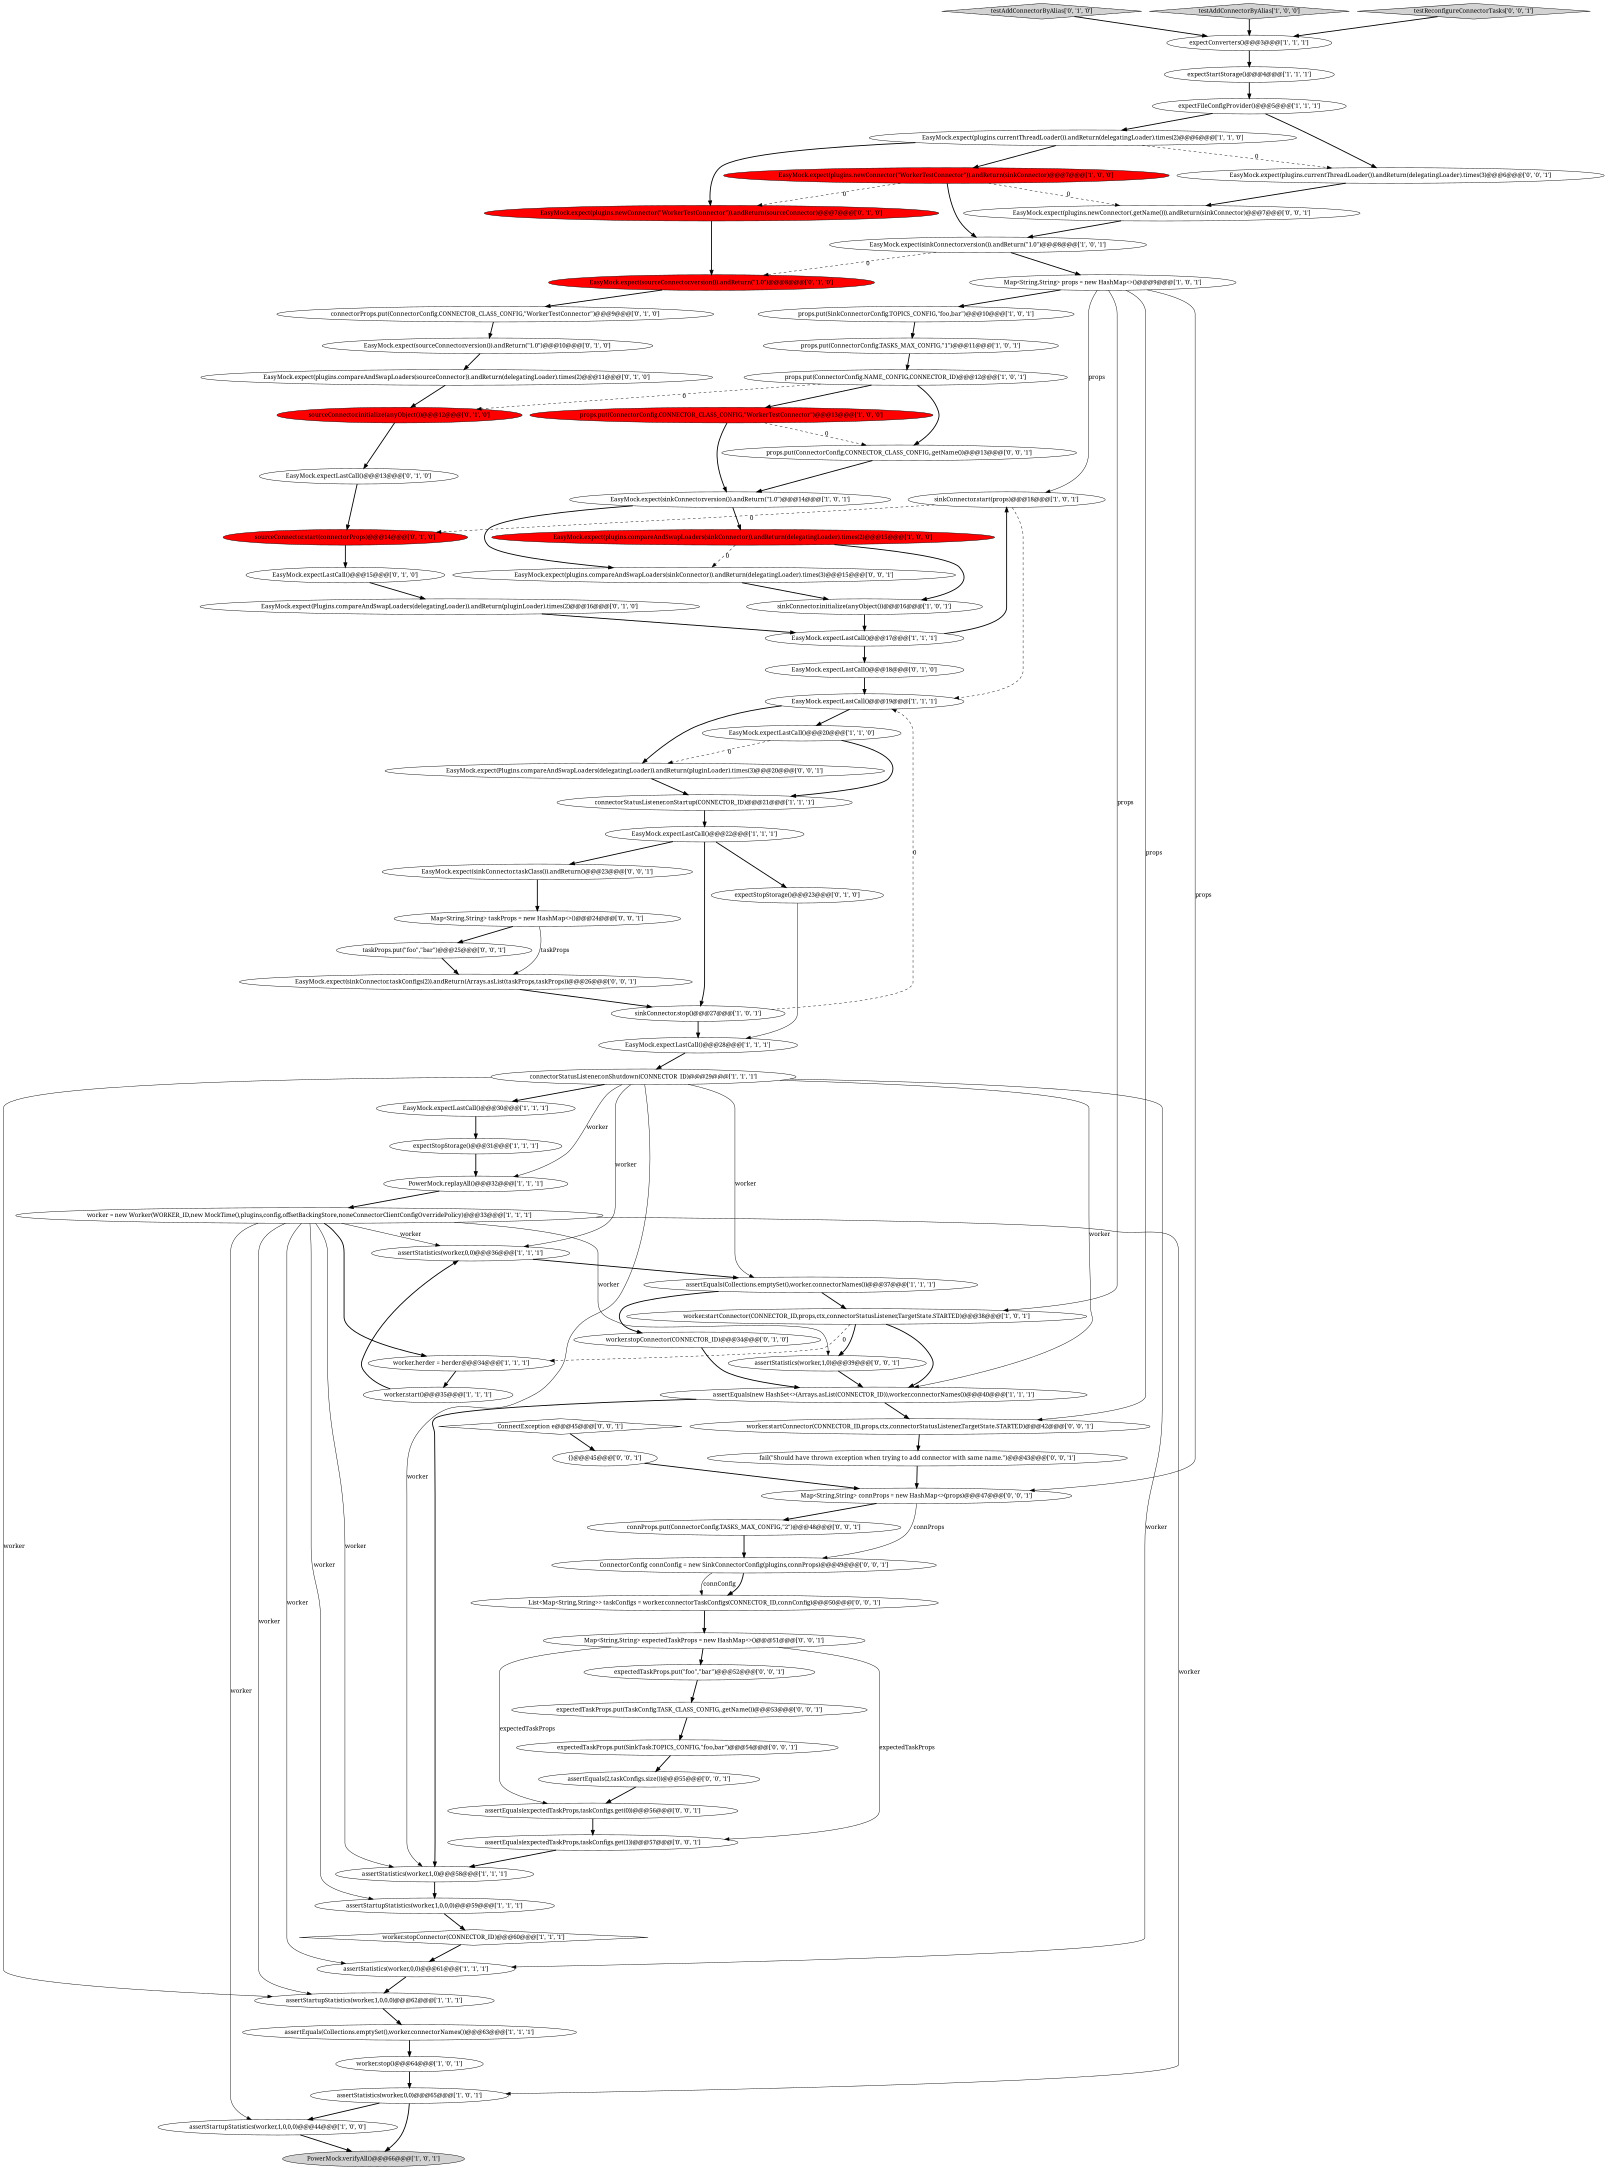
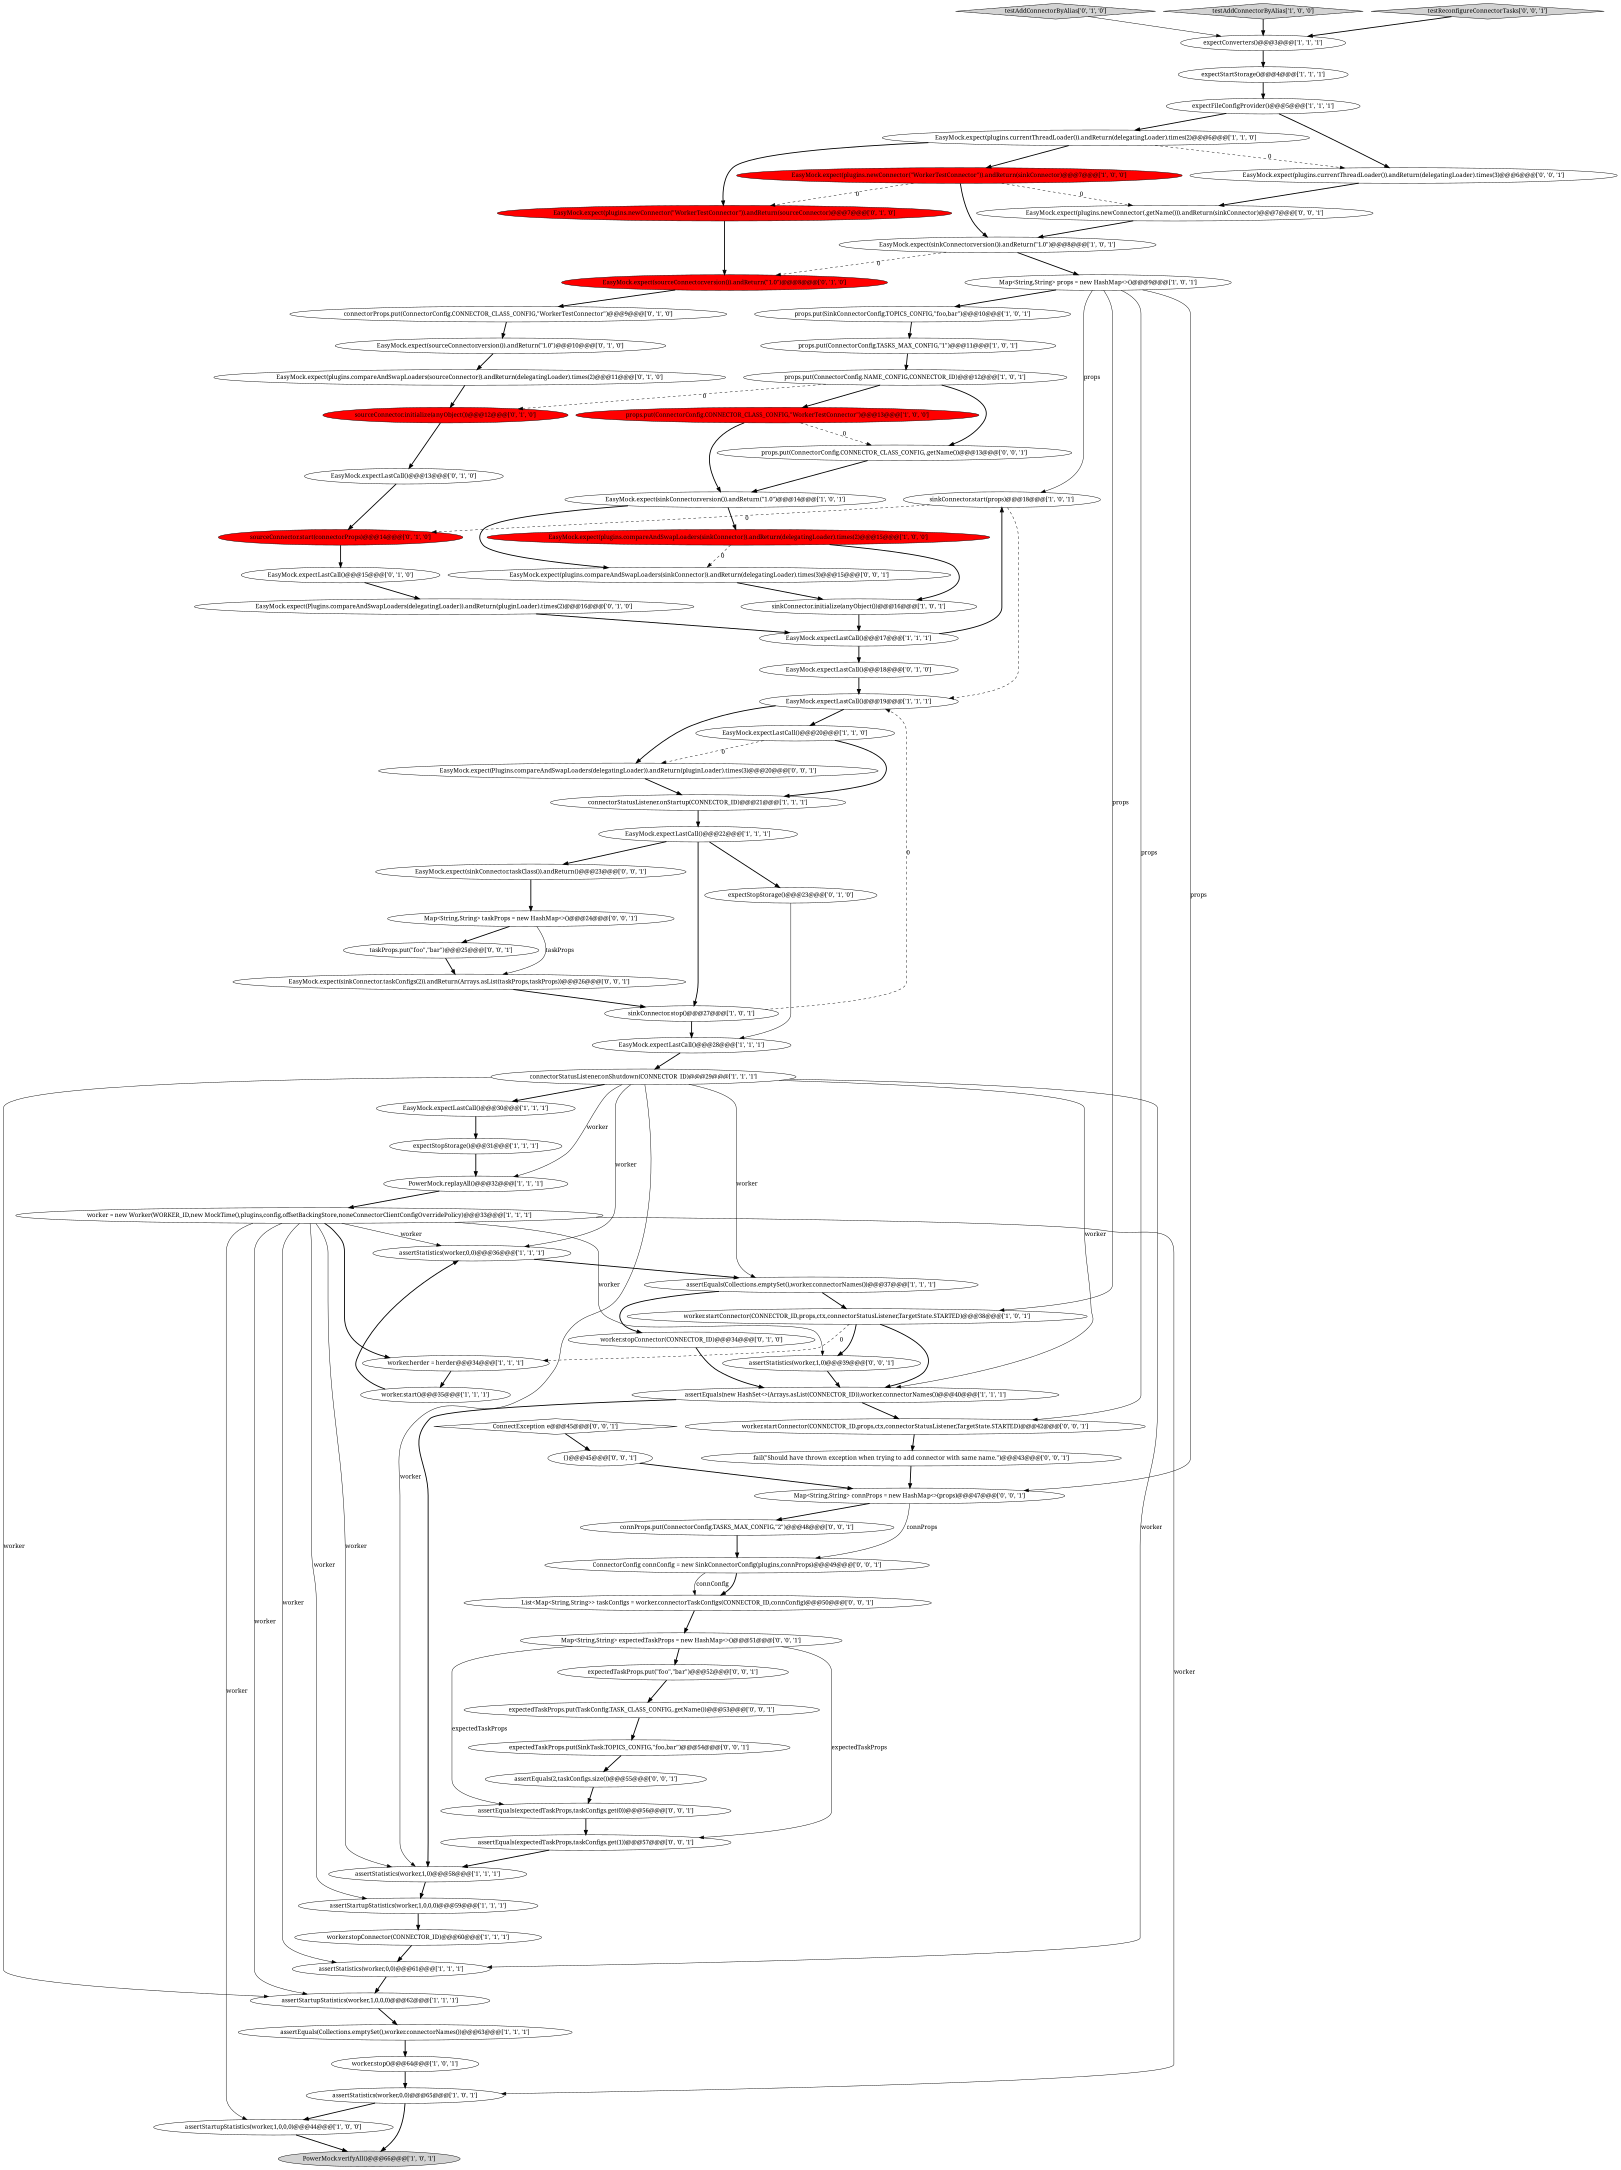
edge "testAddConnectorByAlias['0', '1', '0']" -> "expectConverters()@@@3@@@['1', '1', '1']": style bold -> solid
node "worker.stopConnector(CONNECTOR_ID)@@@60@@@['1', '1', '1']": shape diamond -> ellipse
